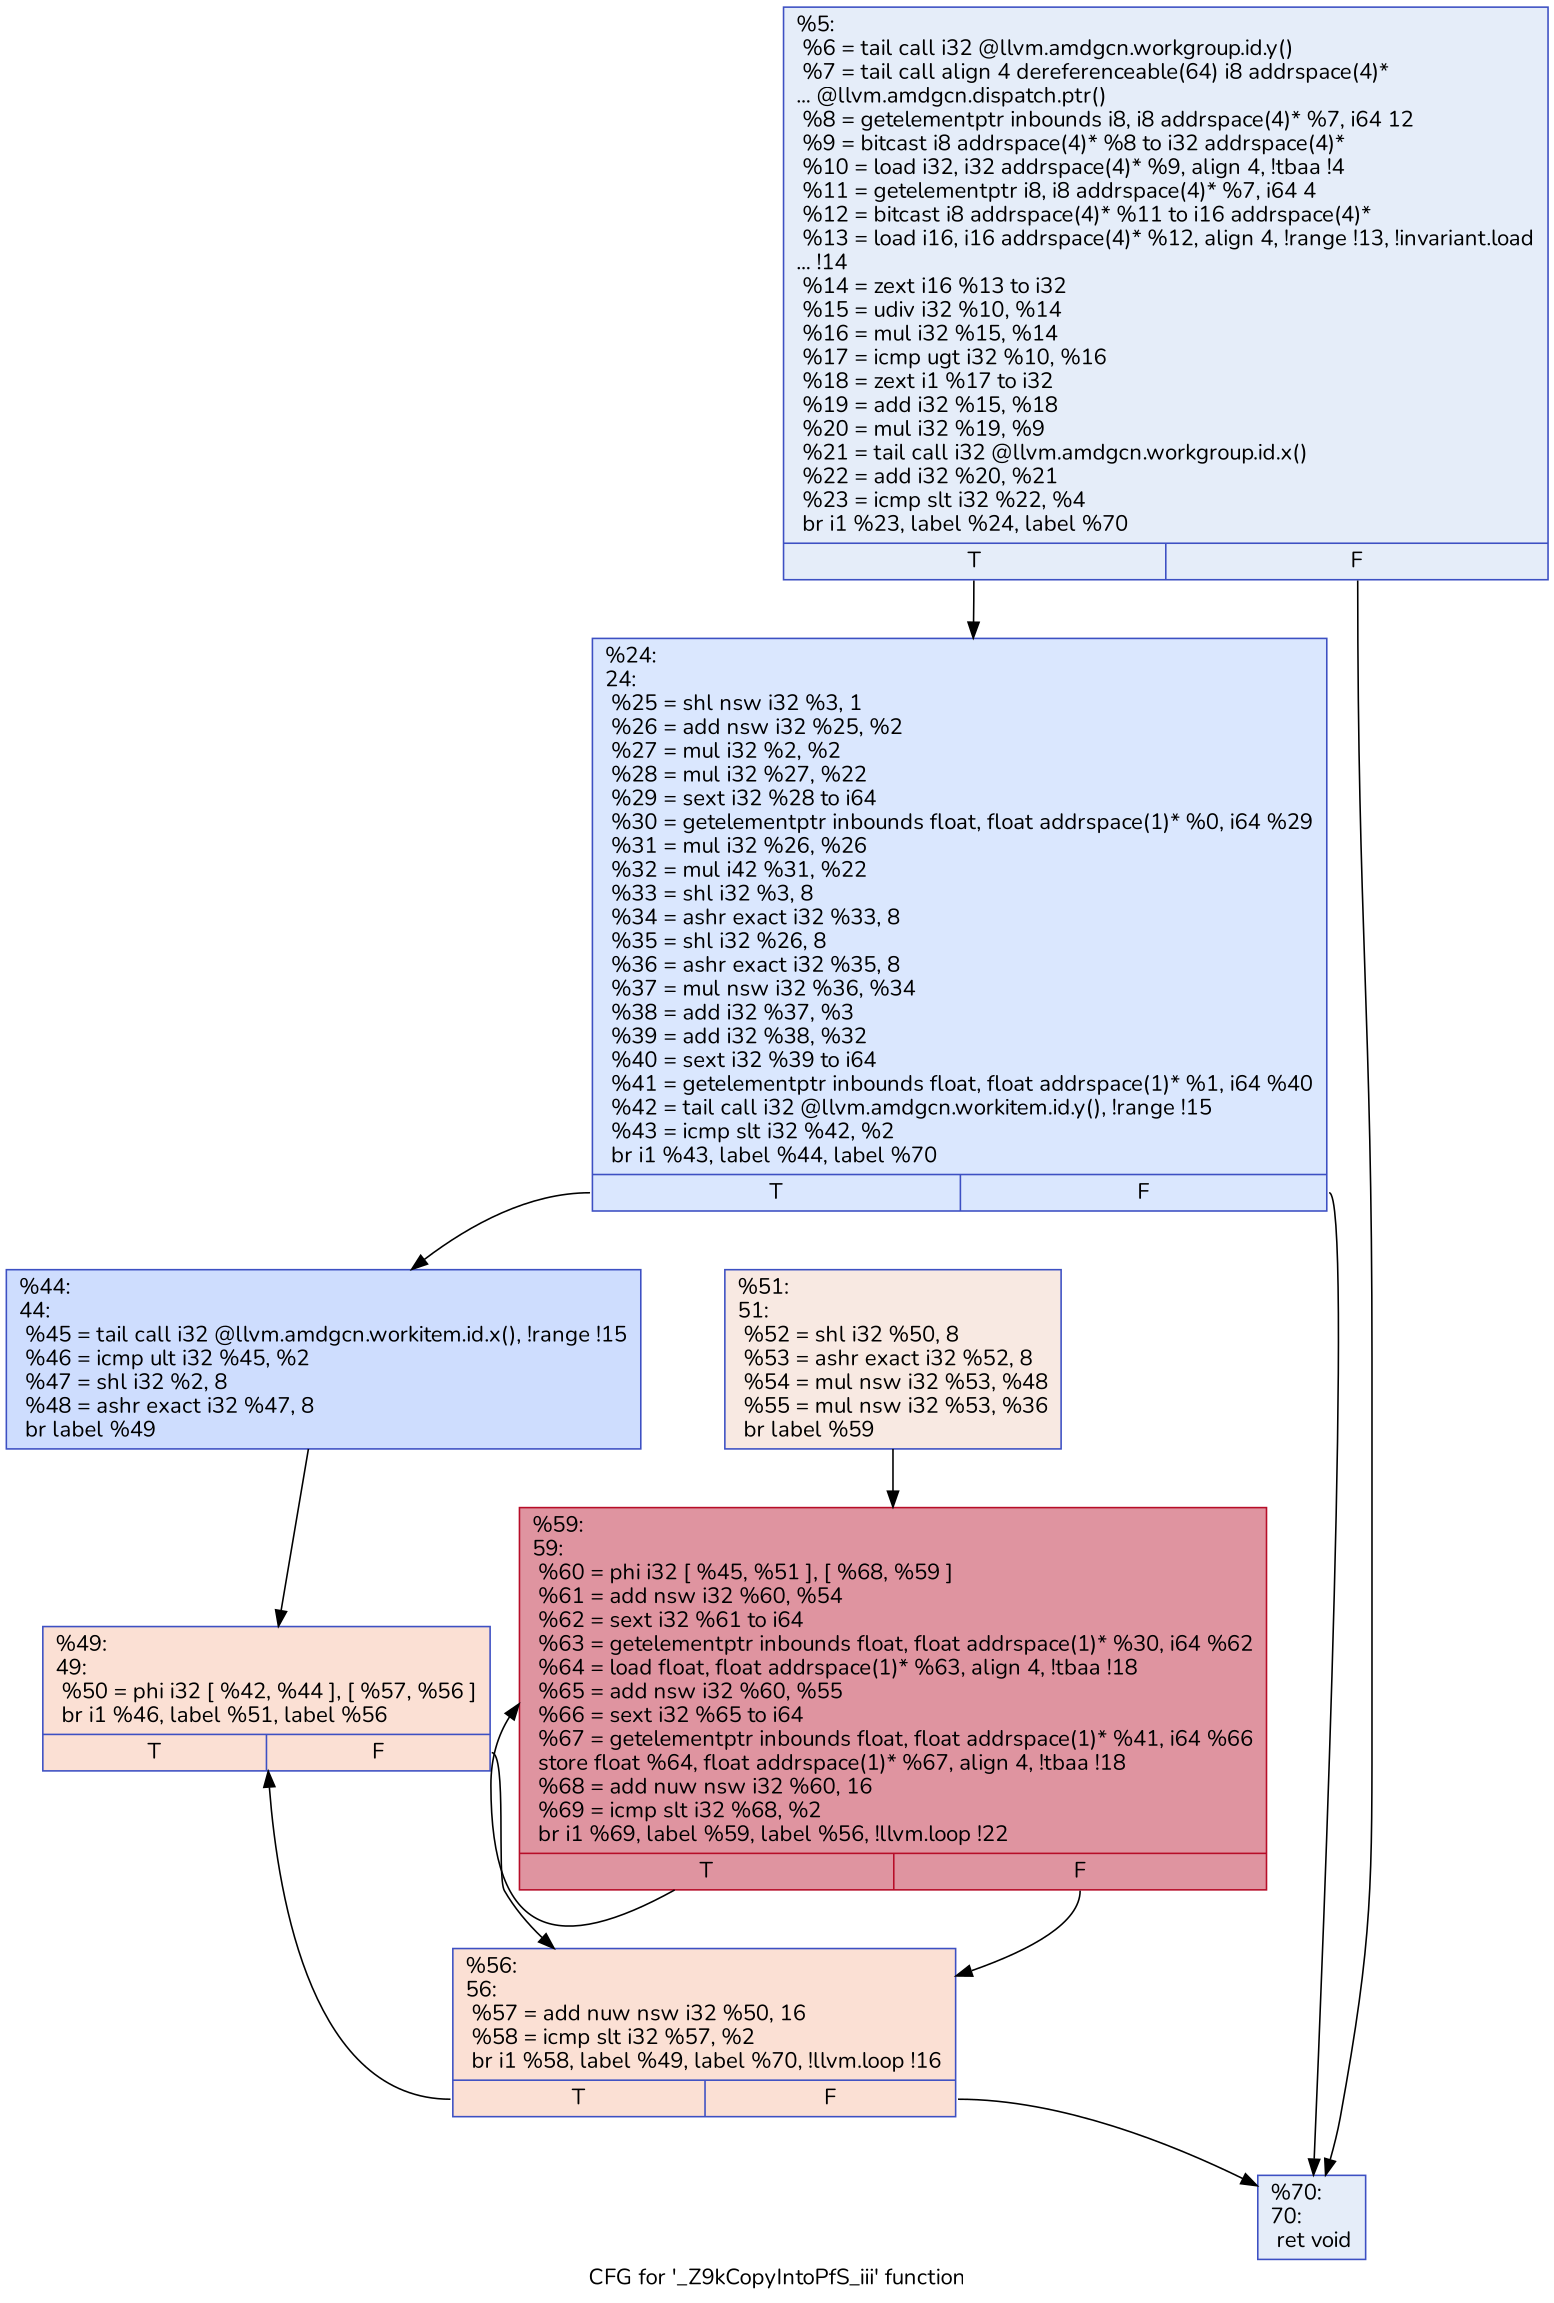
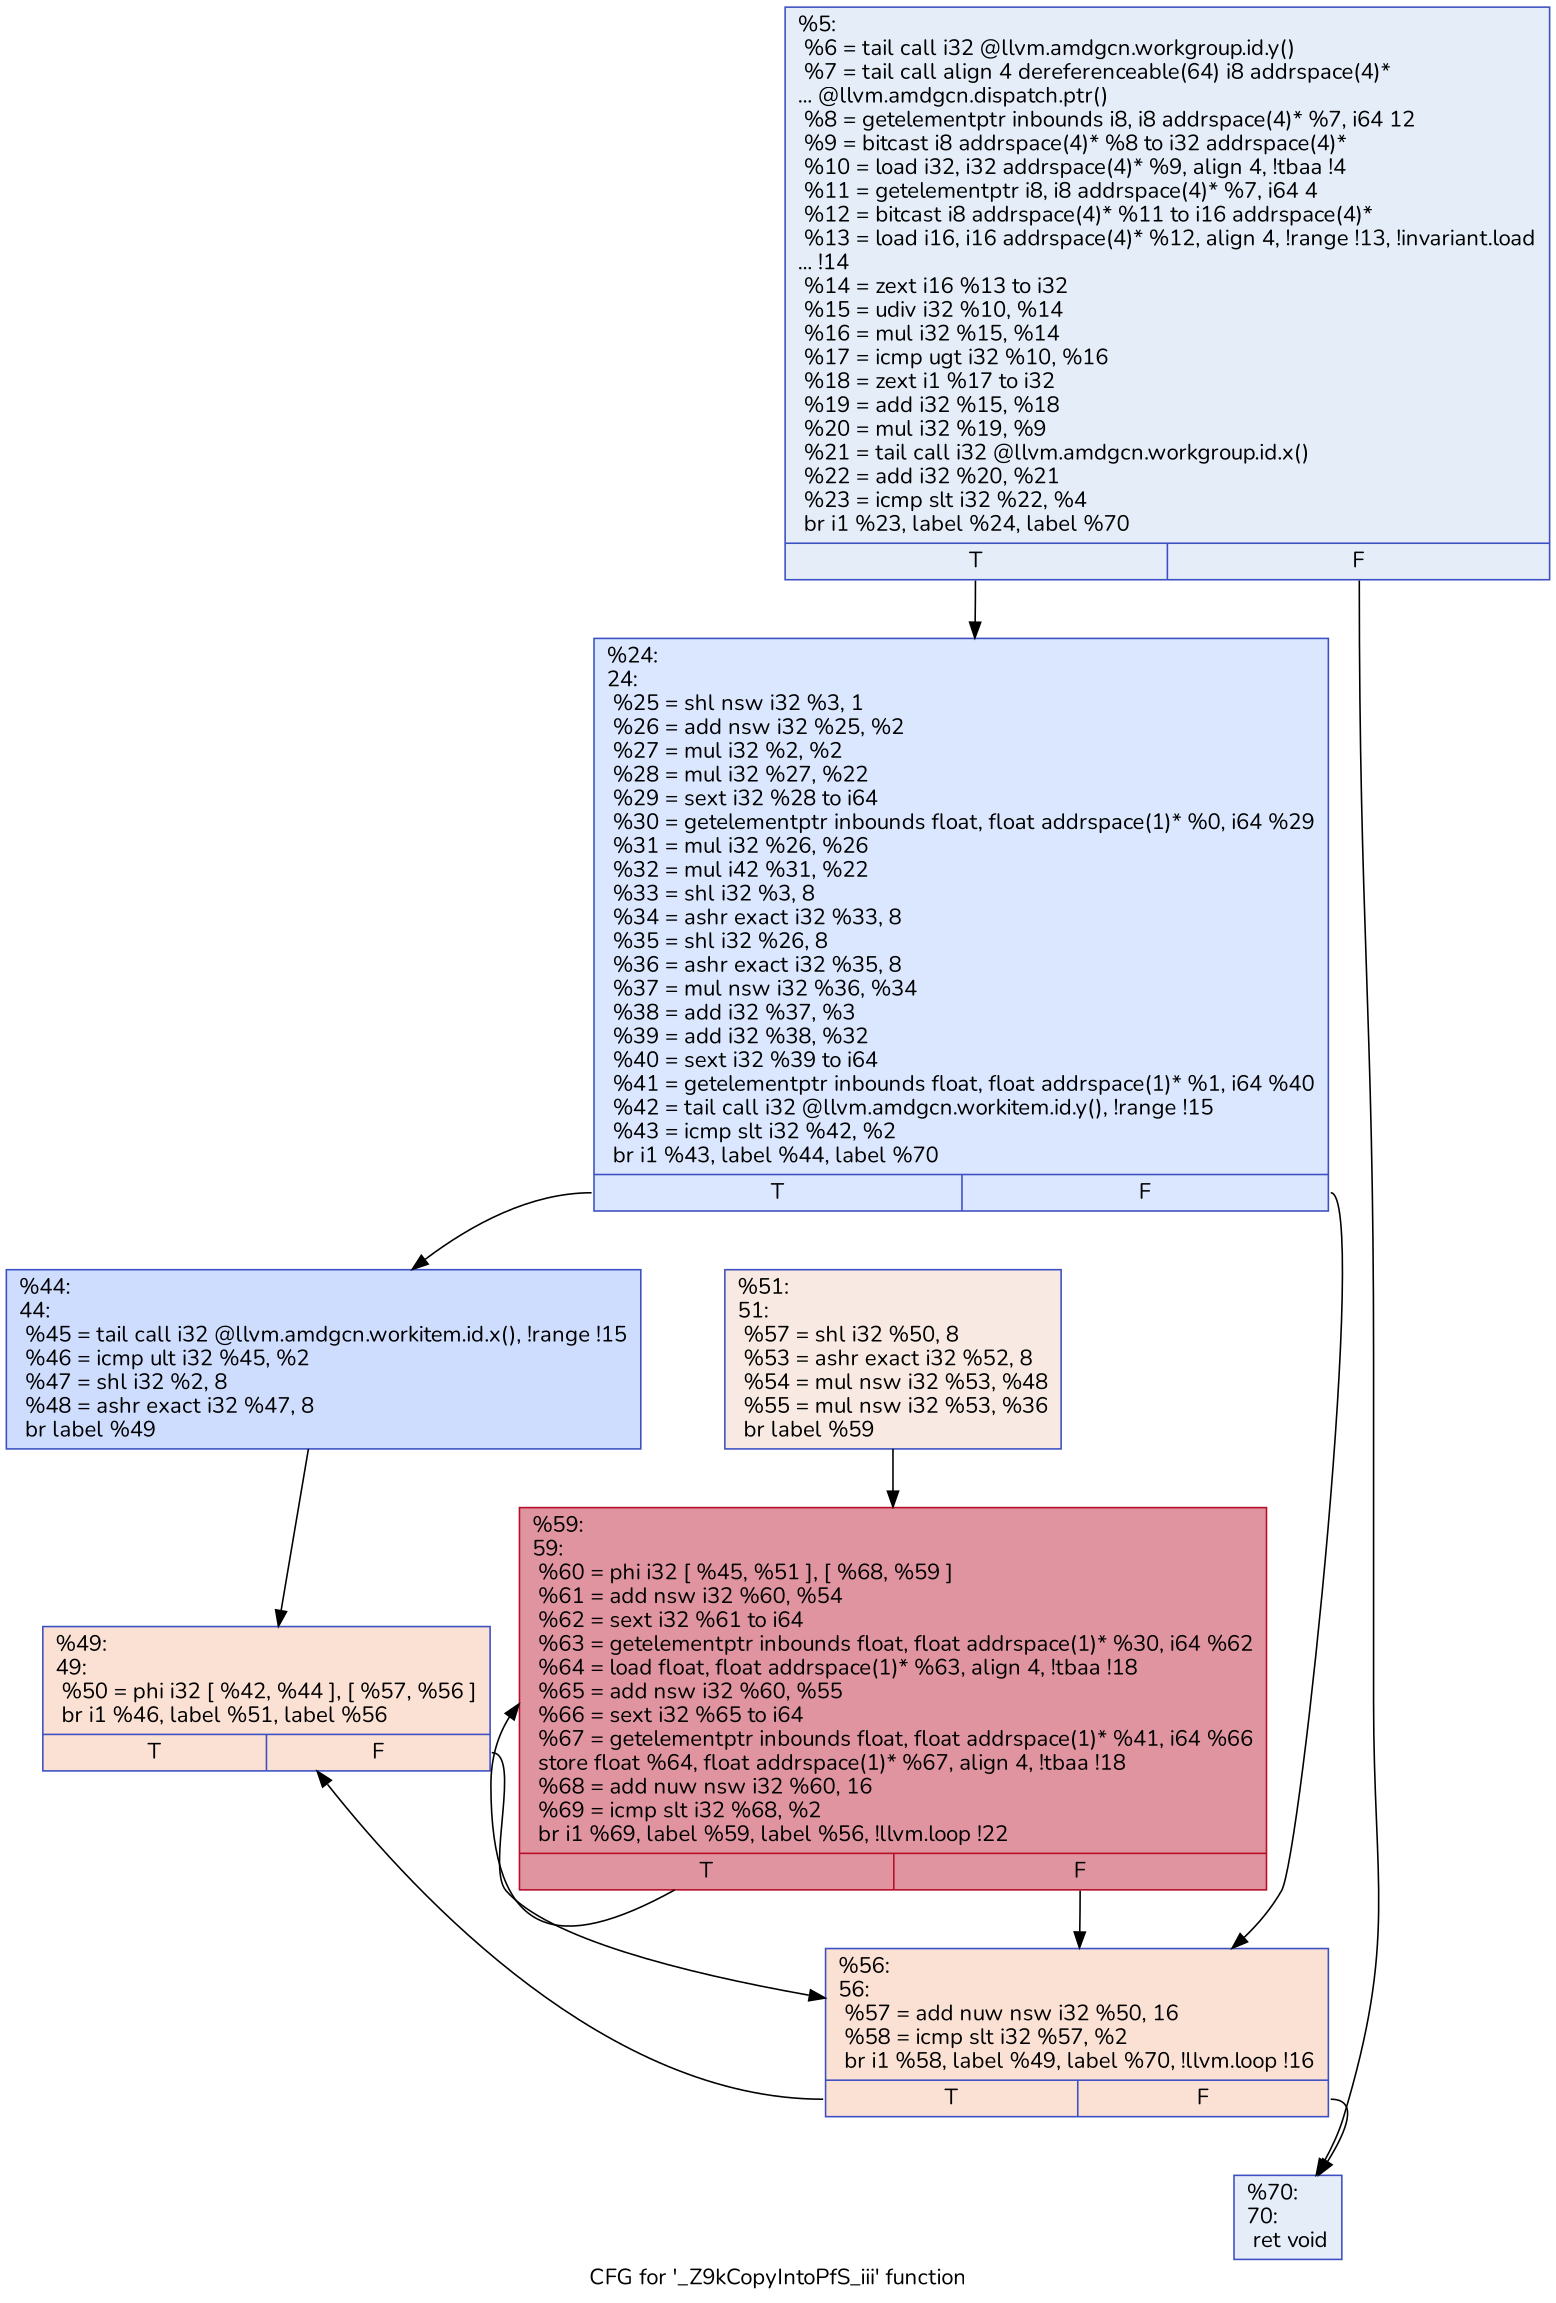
node "%51:": text "%52 = shl i32 %50, 8" -> "%57 = shl i32 %50, 8"
edge "%24:" -> "%70:": now "%24:" -> "%56:"
